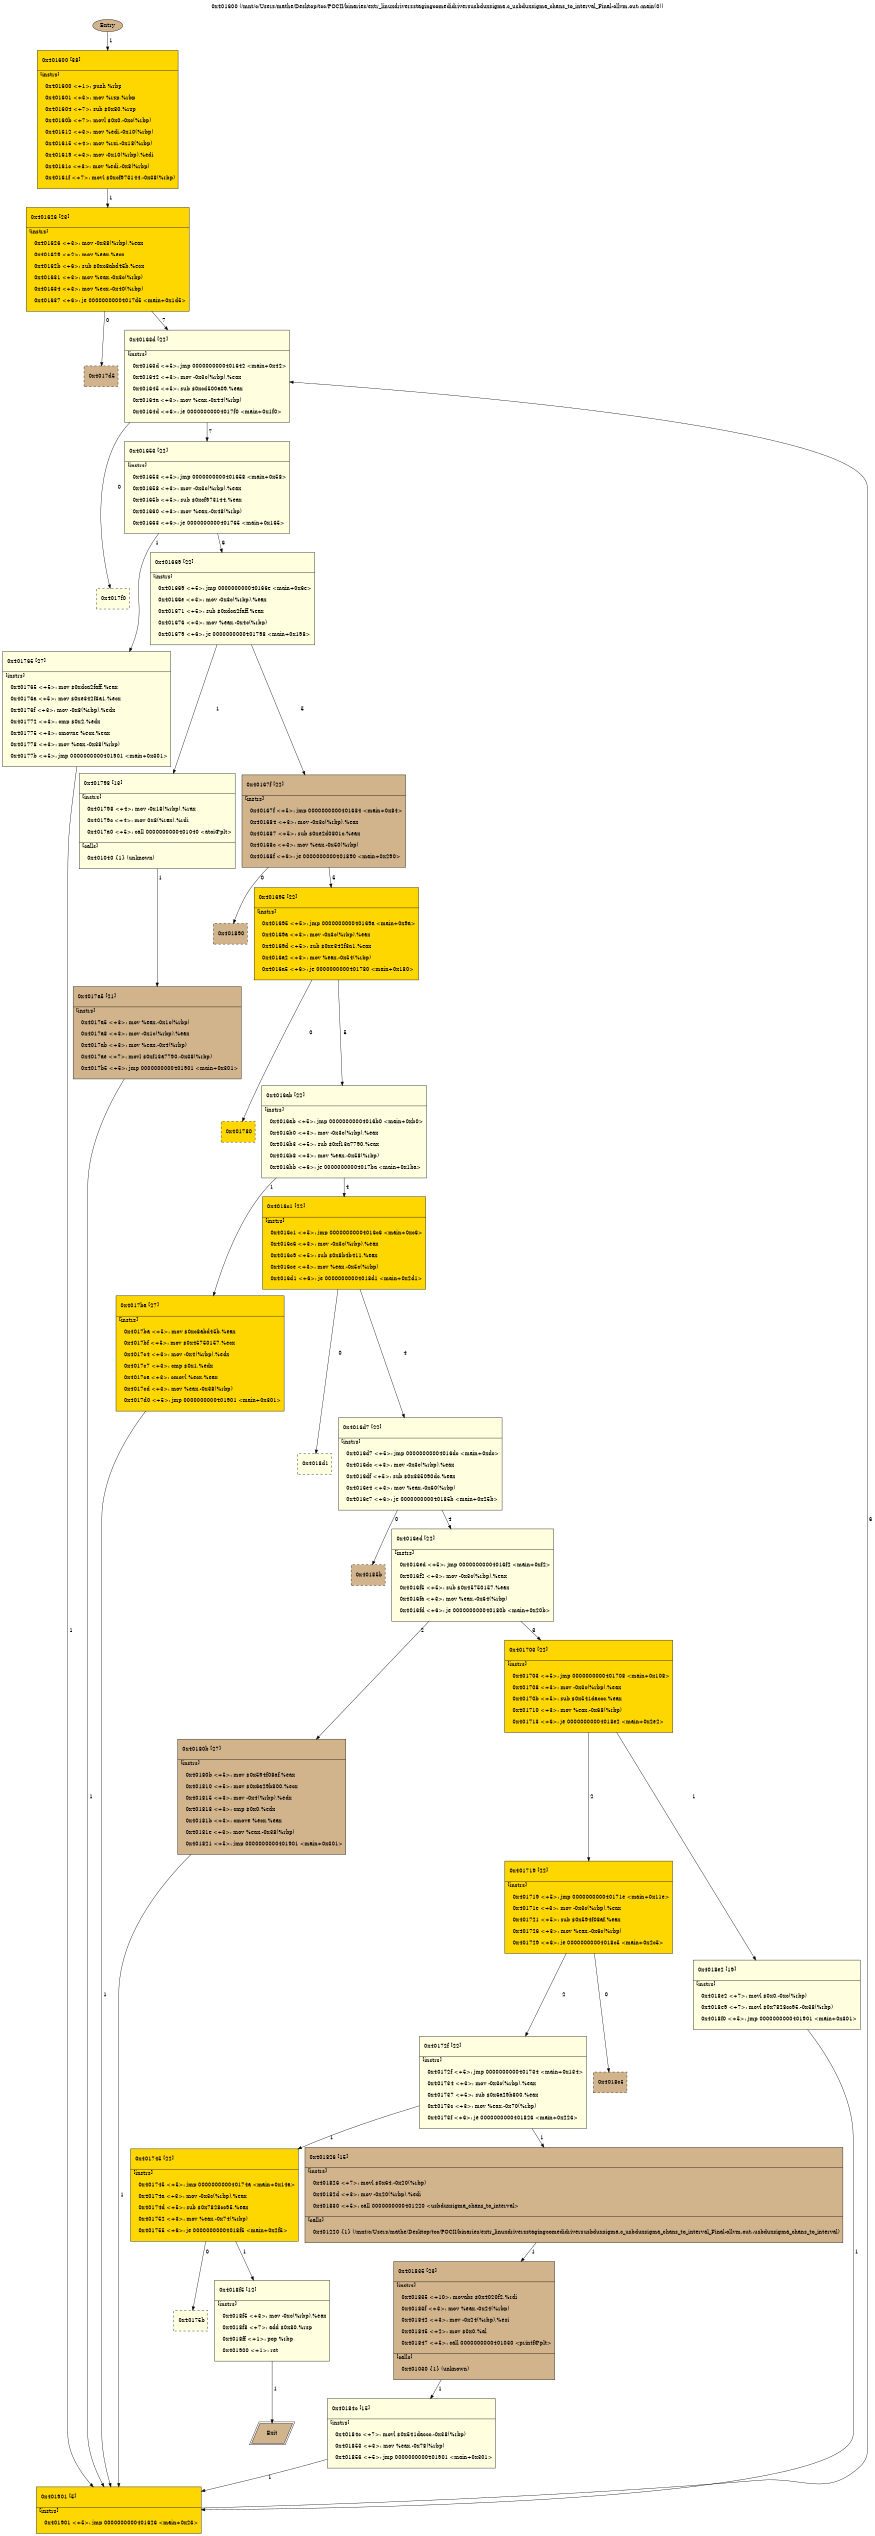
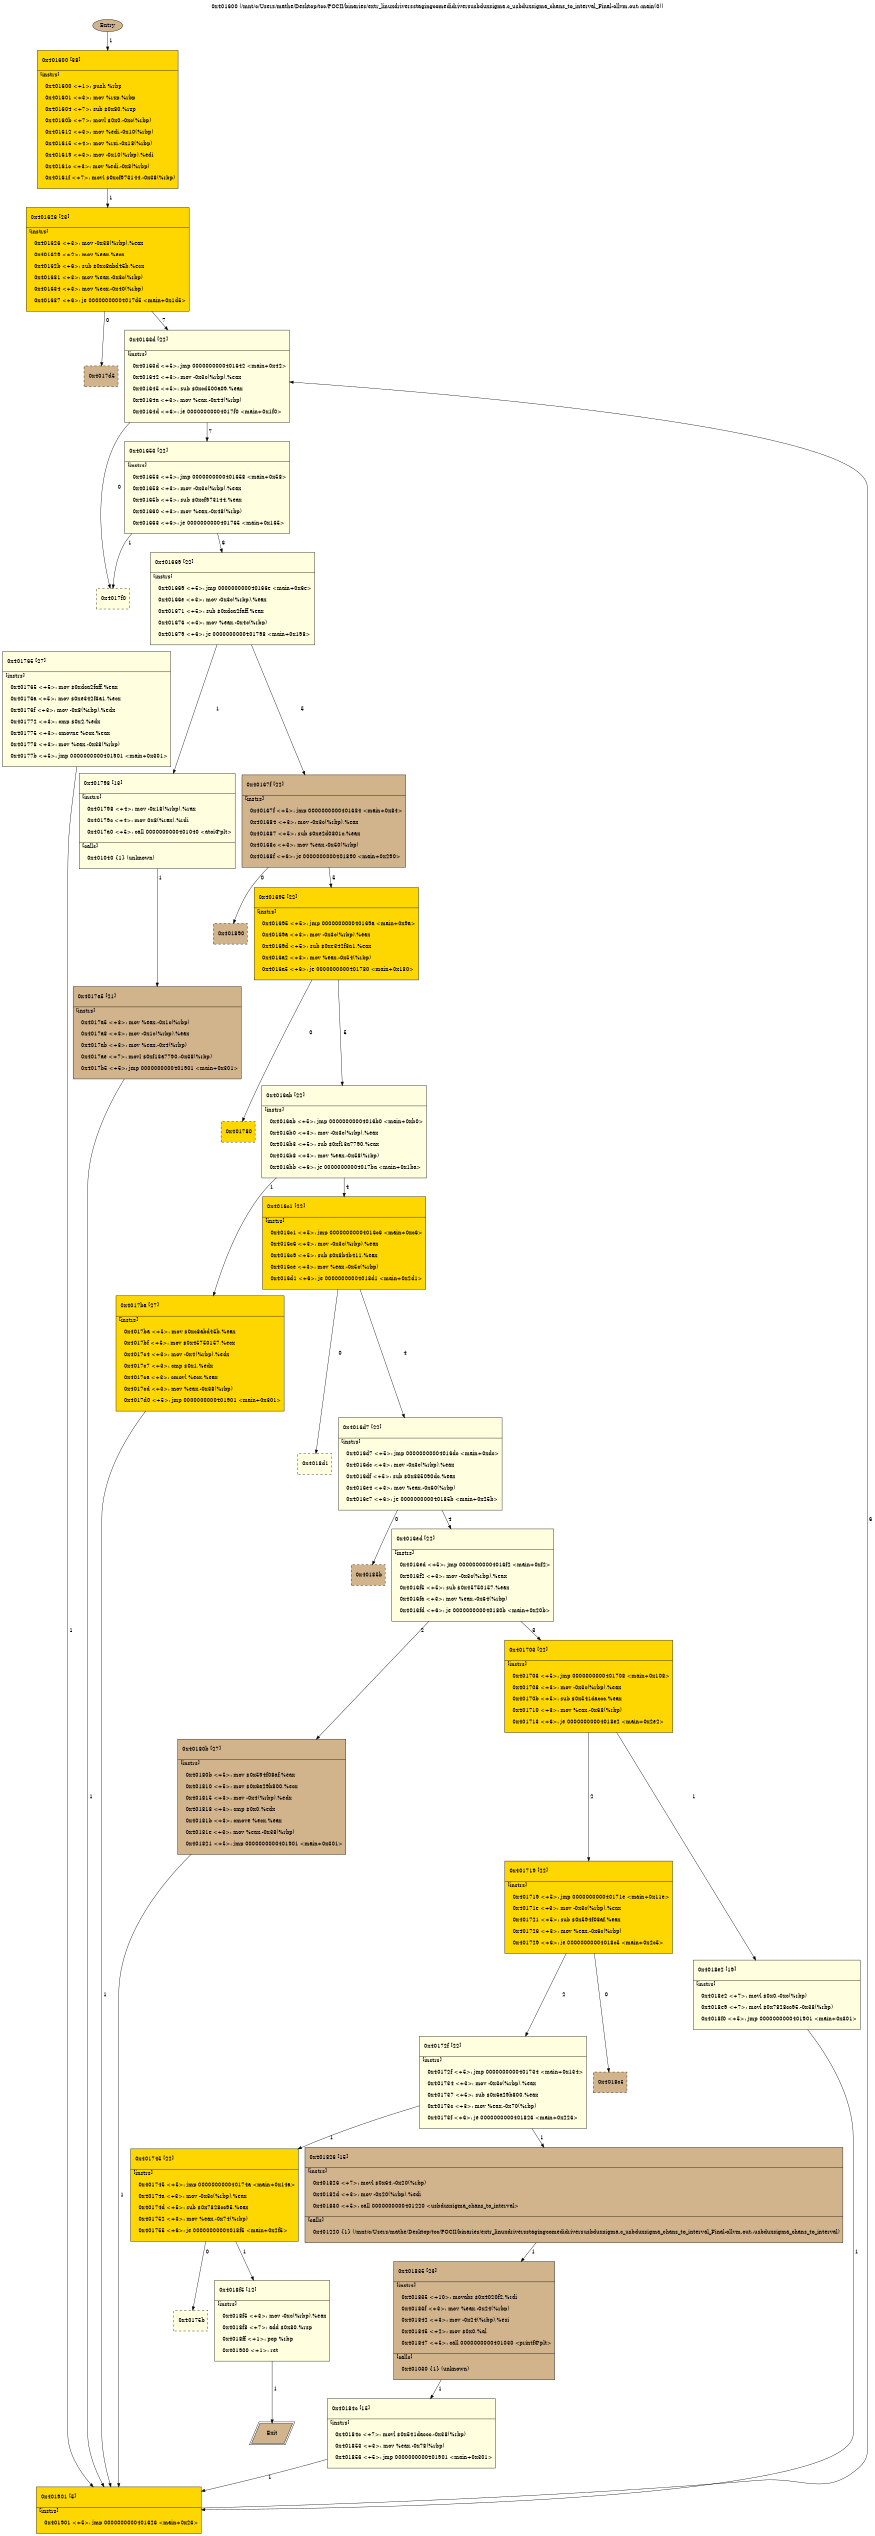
edge "0x401653 [22]" -> "0x401765 [27]": now "0x401653 [22]" -> "0x4017f0"
